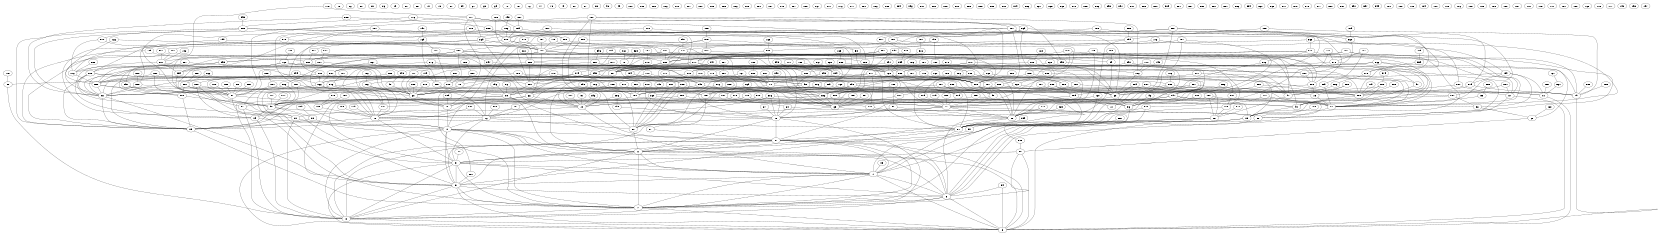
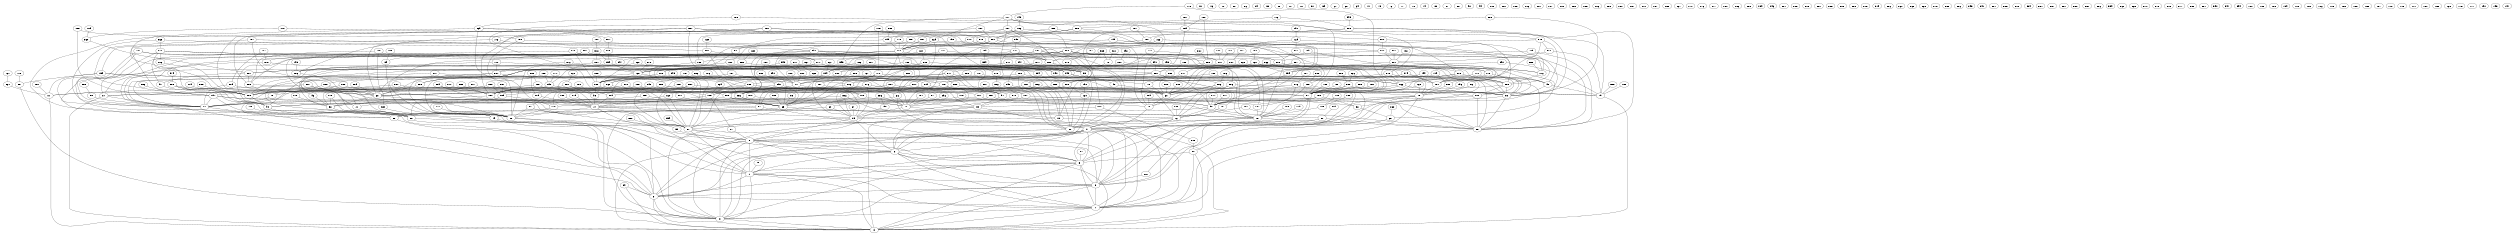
edge "421" -- "369": now "438" -- "369"
